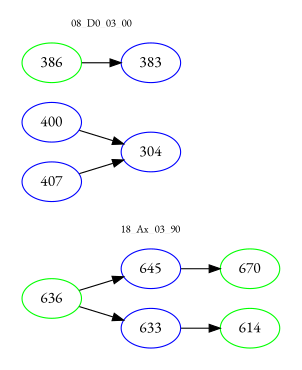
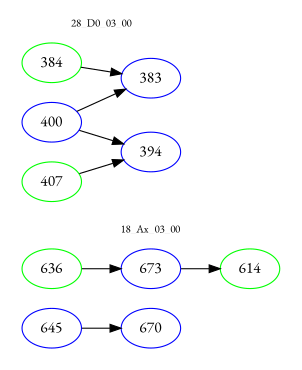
cluster "08_D0_03_00": label "08_D0_03_00" -> "28_D0_03_00"
node "386": label "386" -> "384"
edge "400" -> "383": added
node "304": label "304" -> "394"
node "407": color blue -> green
cluster "18_Ax_03_90": label "18_Ax_03_90" -> "18_Ax_03_00"
node "670": color green -> blue
edge "636" -> "645": removed
node "633": label "633" -> "673"
